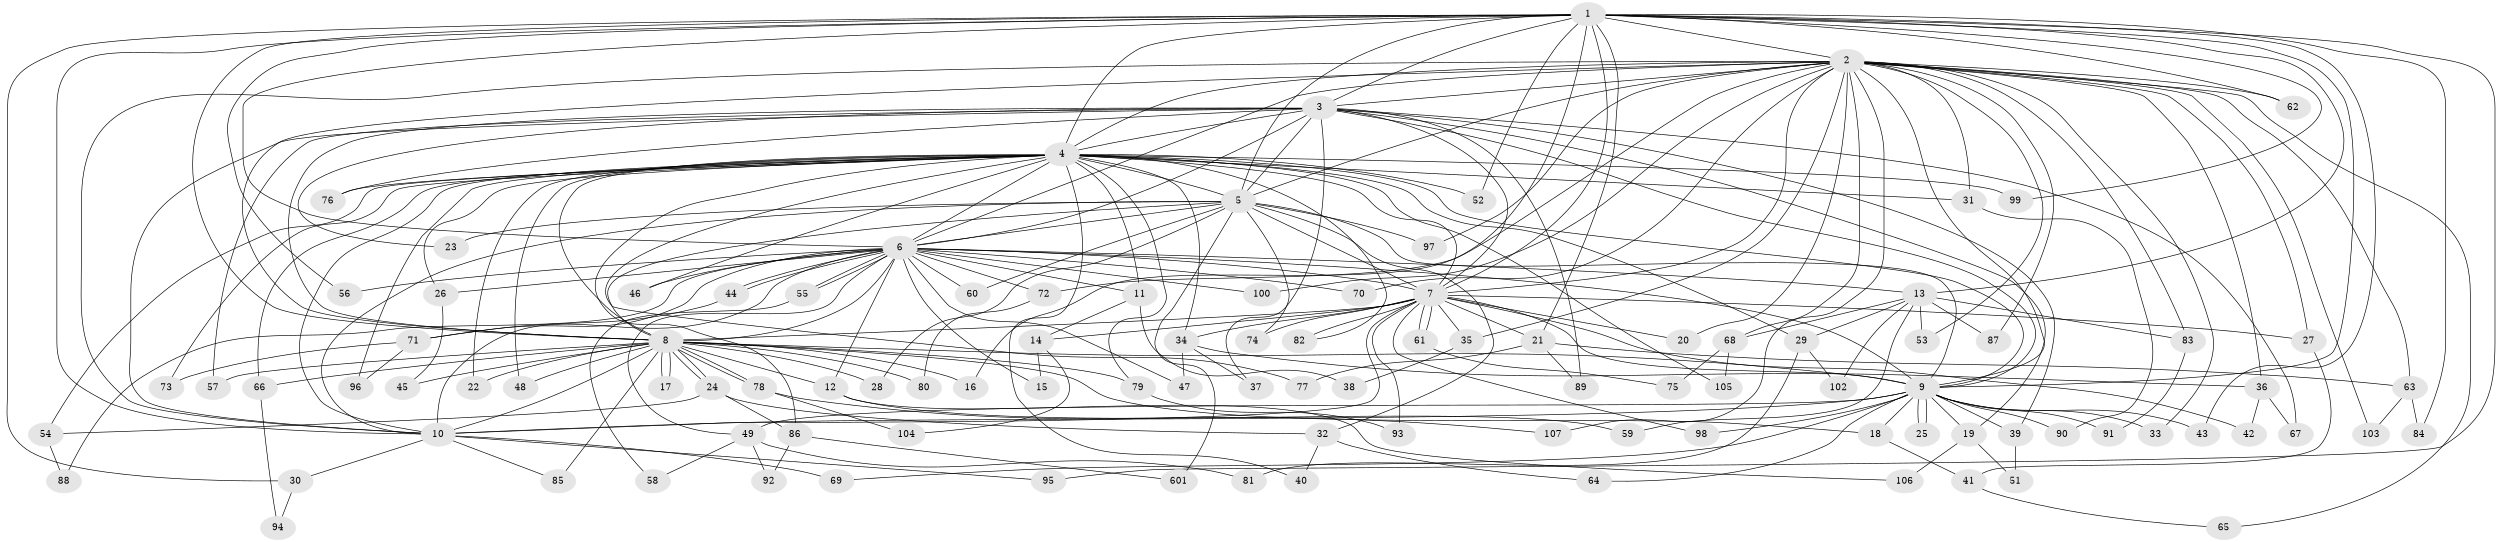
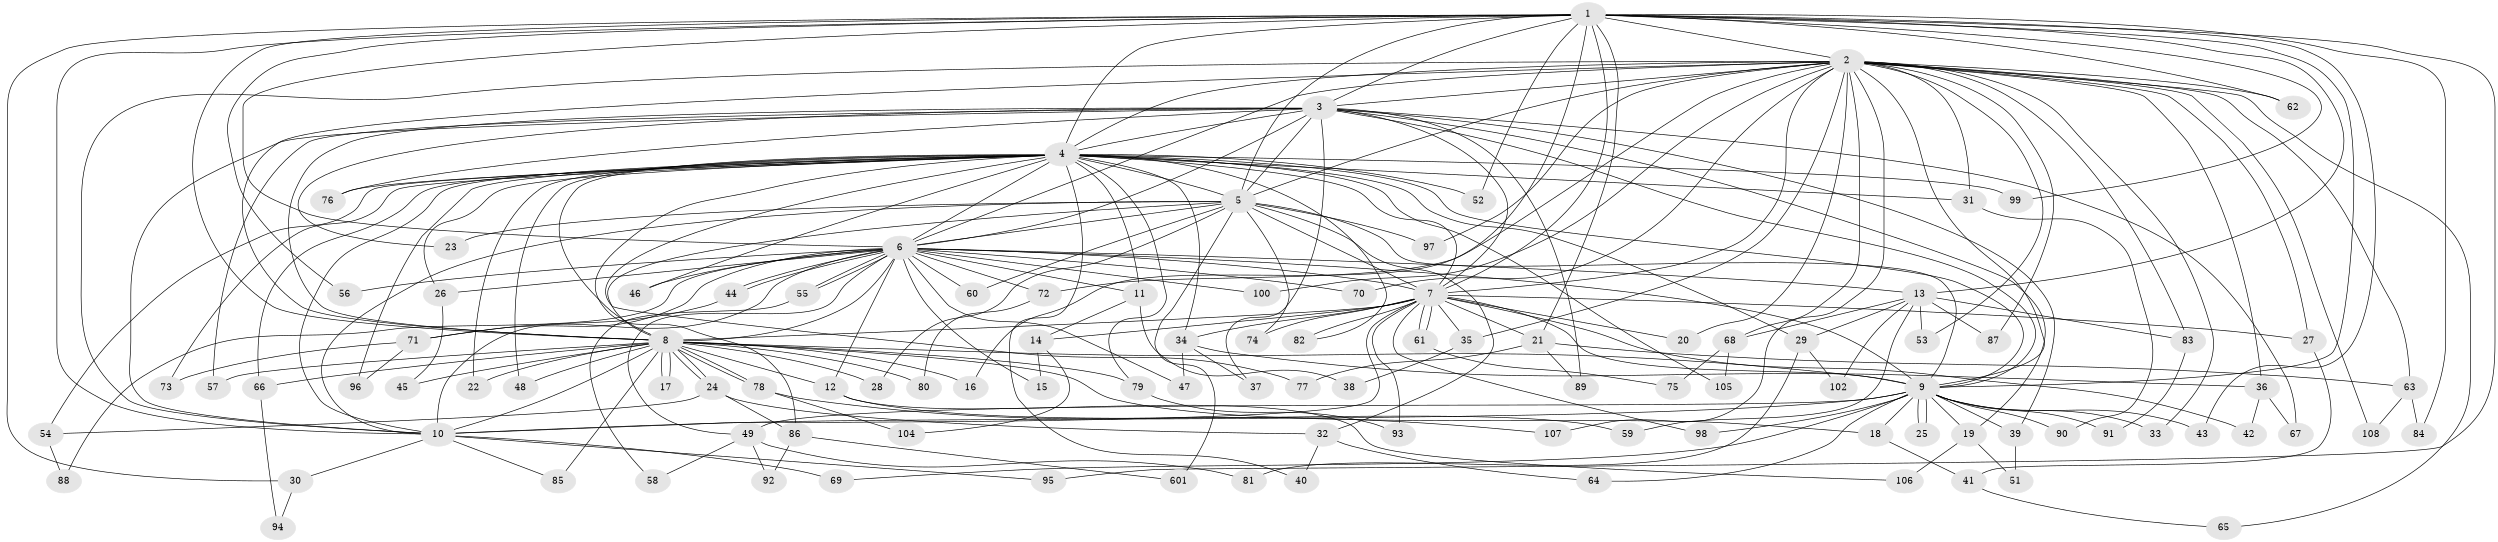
node "103": label "103" -> "108"
